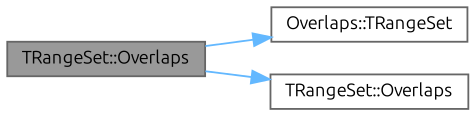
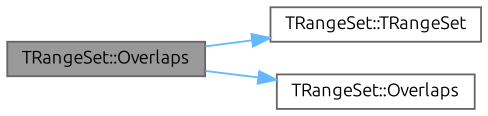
node "Overlaps::TRangeSet": label "Overlaps::TRangeSet" -> "TRangeSet::TRangeSet"
